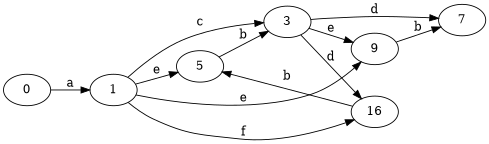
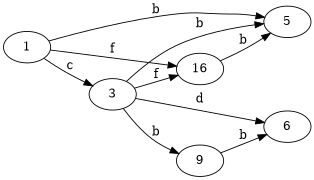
node "7": label "7" -> "6"
edge "3" -> "9": label "e" -> "b"
edge "5" -> "3": reversed
edge "3" -> "16": label "d" -> "f"
edge "1" -> "5": label "e" -> "b"
node "0": removed
edge "1" -> "9": removed, label "e"
